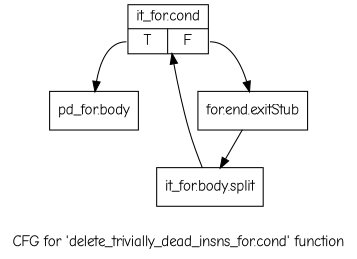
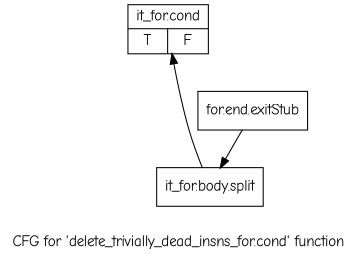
edge "it_for.cond" -> "for.end.exitStub": removed
node "pd_for.body": removed
